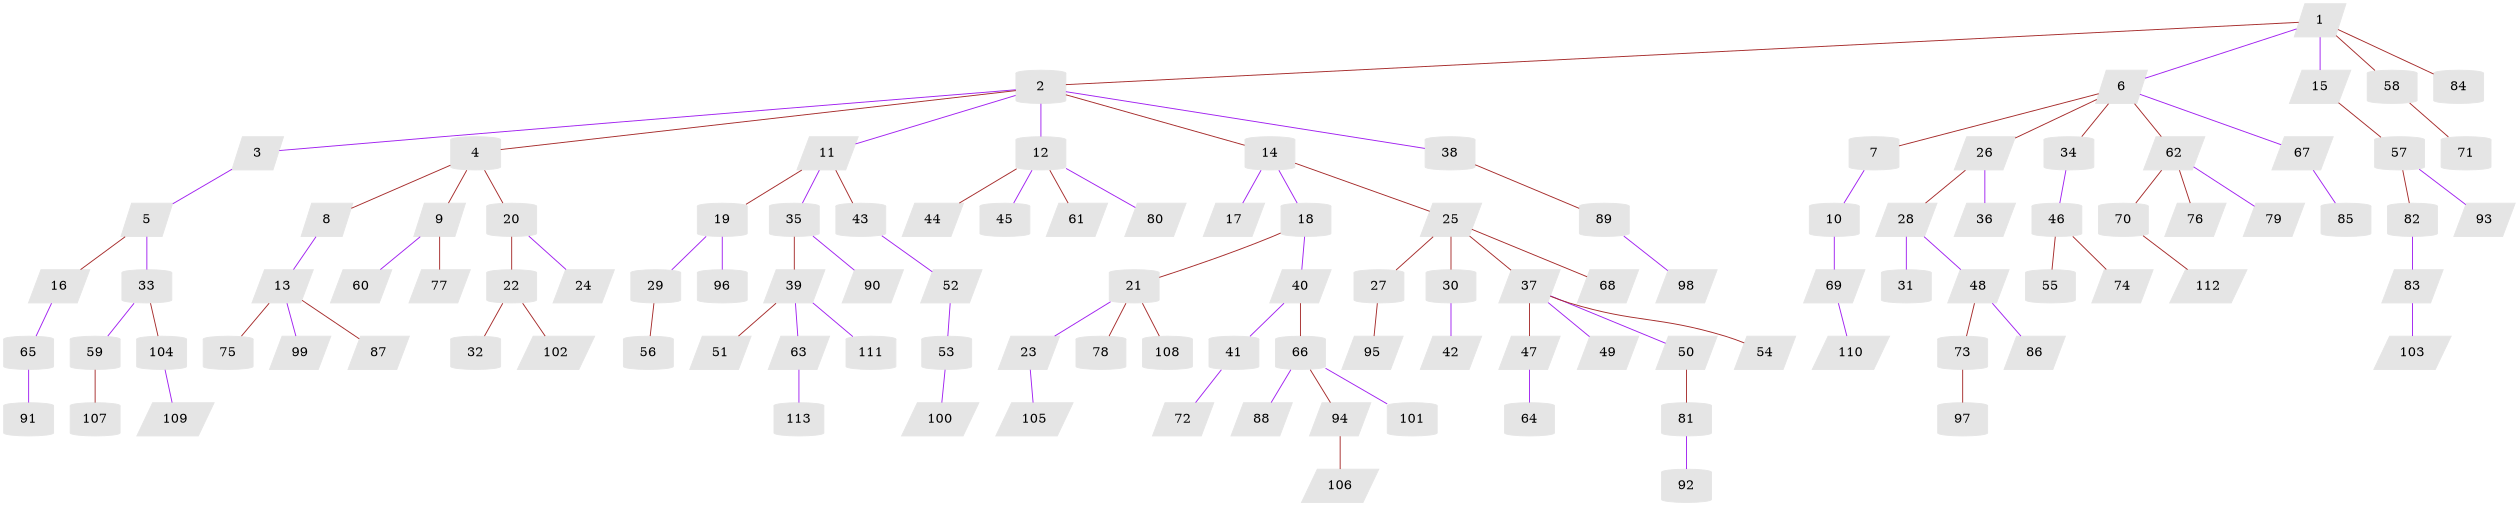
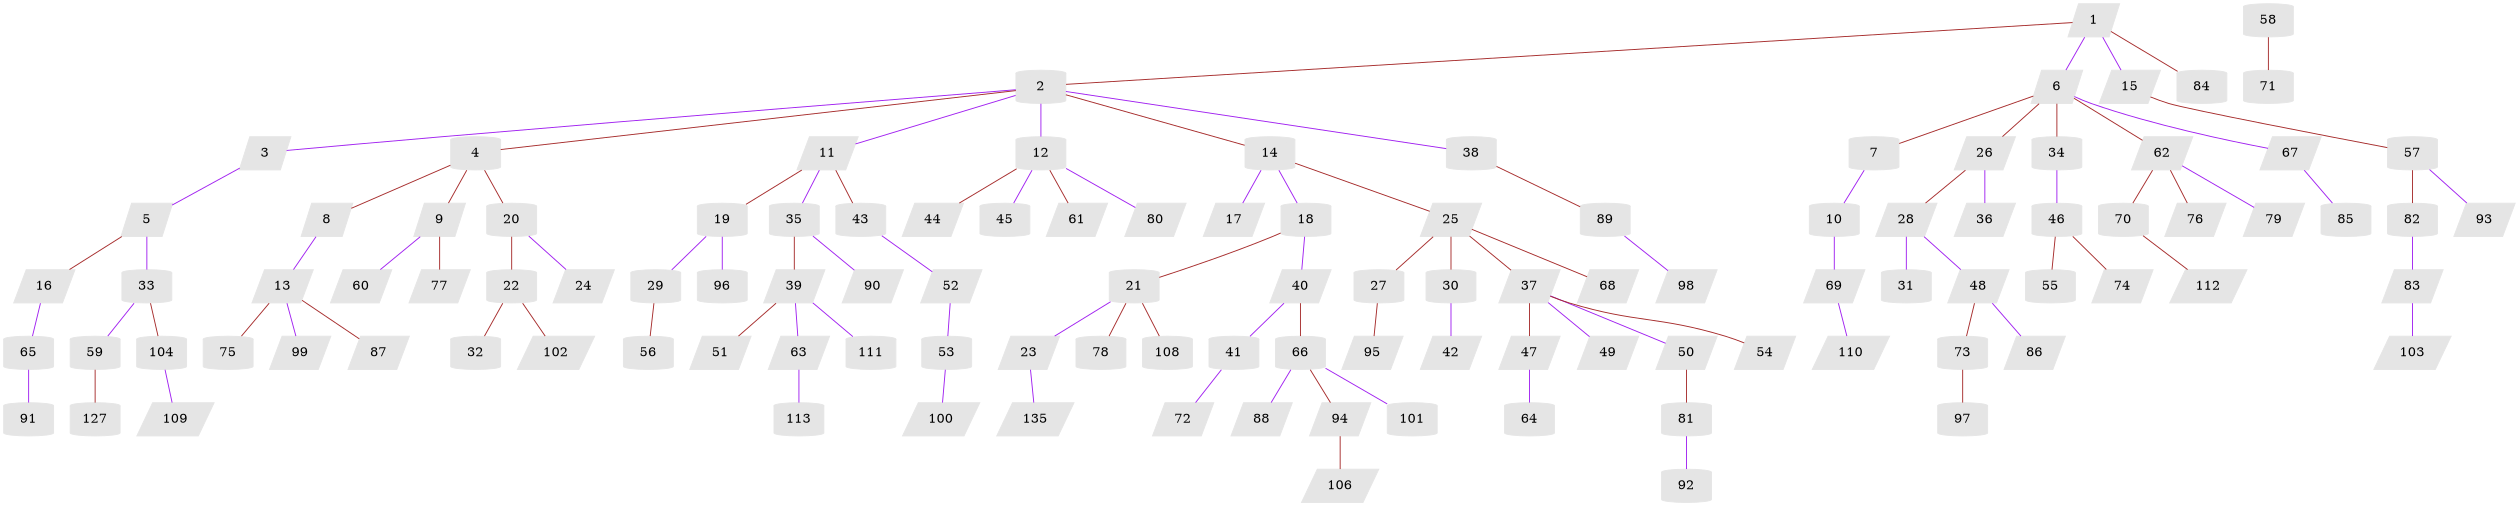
edge "1" -- "58": removed
node "107": label "107" -> "127"
node "105": label "105" -> "135"
